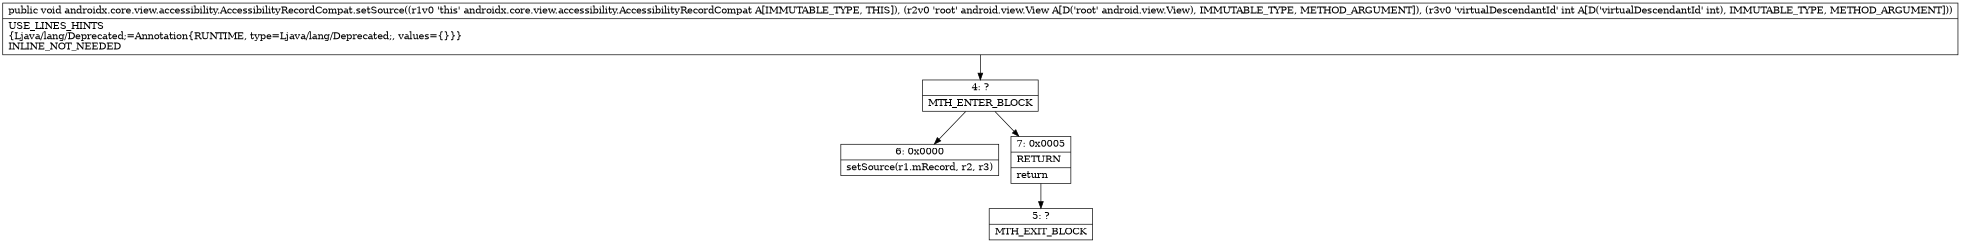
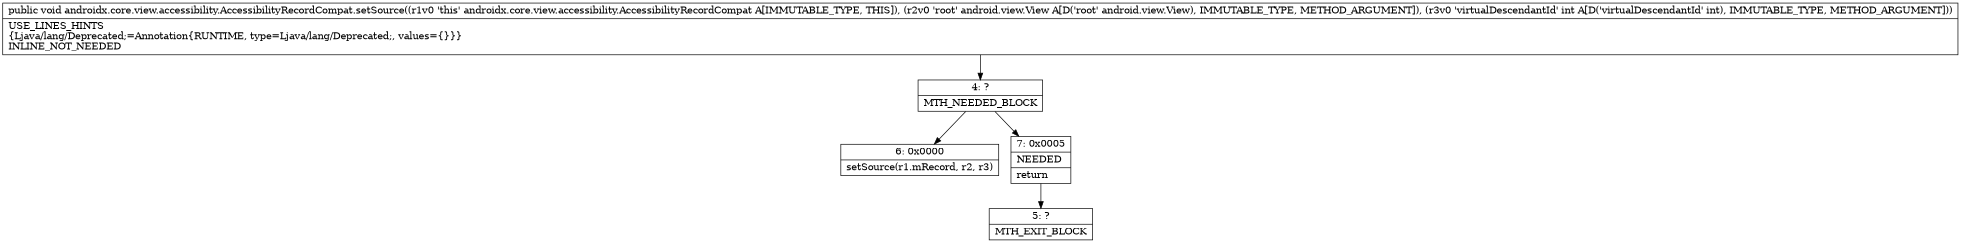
node "4: ?": text "MTH_ENTER_BLOCK" -> "MTH_NEEDED_BLOCK"
node "7: 0x0005": text "RETURN" -> "NEEDED"
